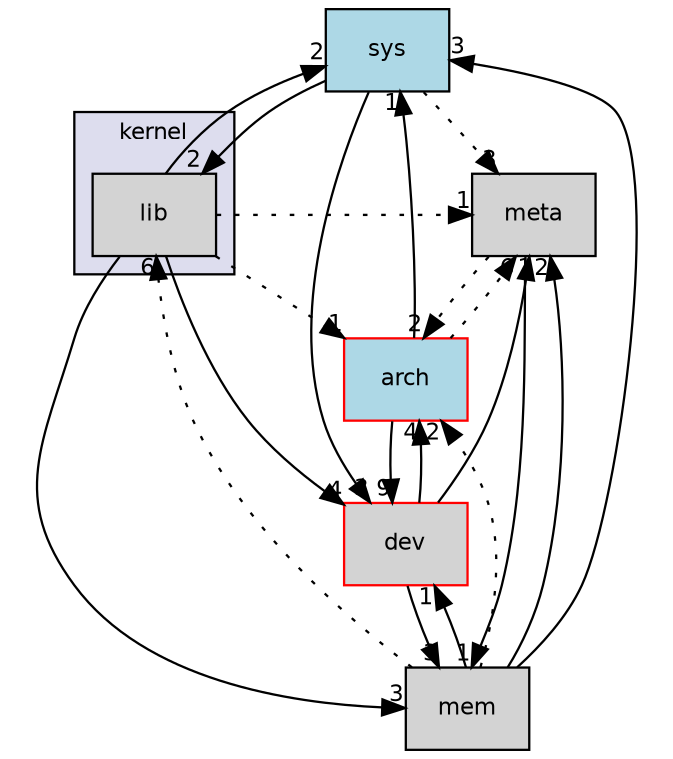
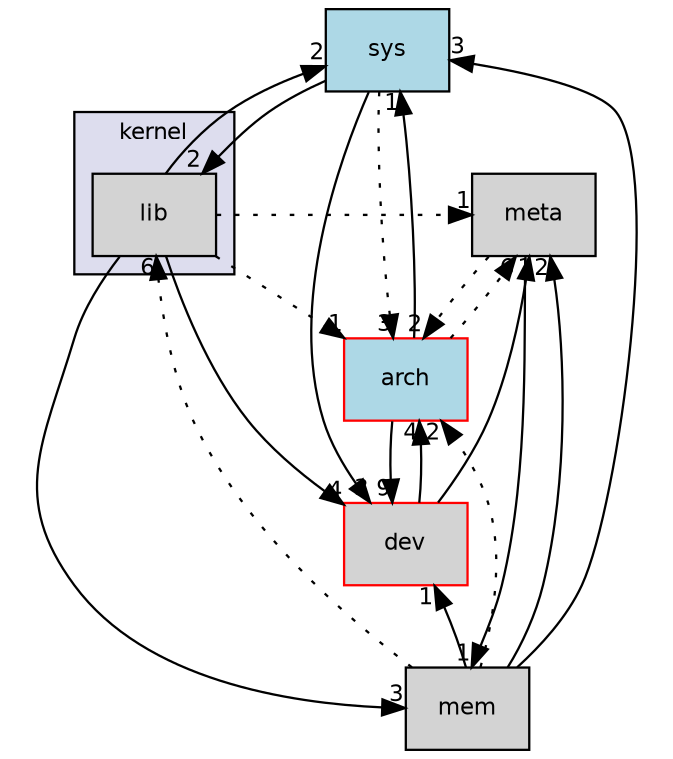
edge "sys" -> "meta": now "sys" -> "arch"
edge "dev" -> "mem": removed
